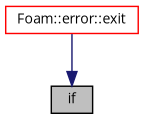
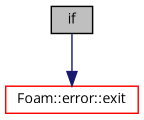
edge "Foam::error::exit" -> "if": reversed
